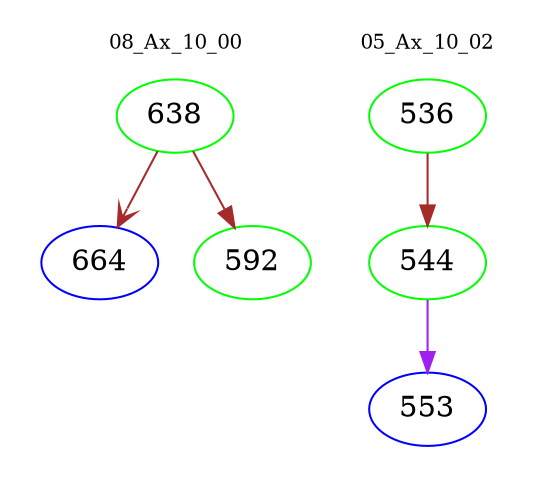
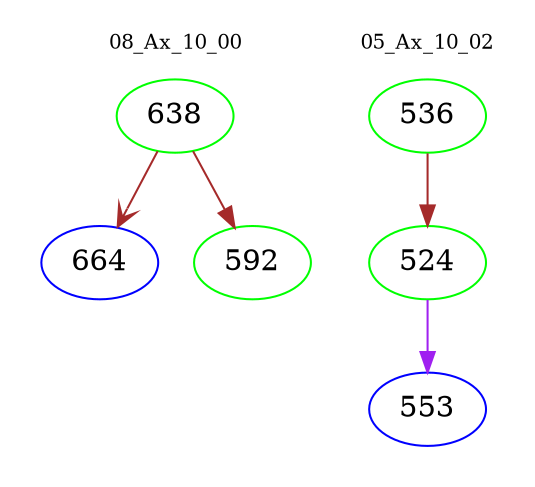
node "544": label "544" -> "524"
